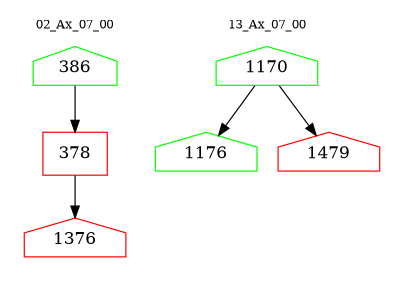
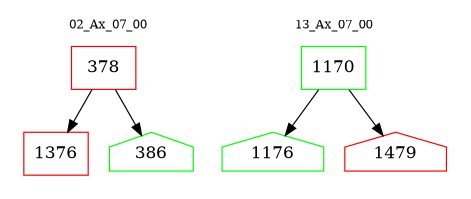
node "1170": shape house -> box
edge "386" -> "378": reversed
node "1376": shape house -> box
